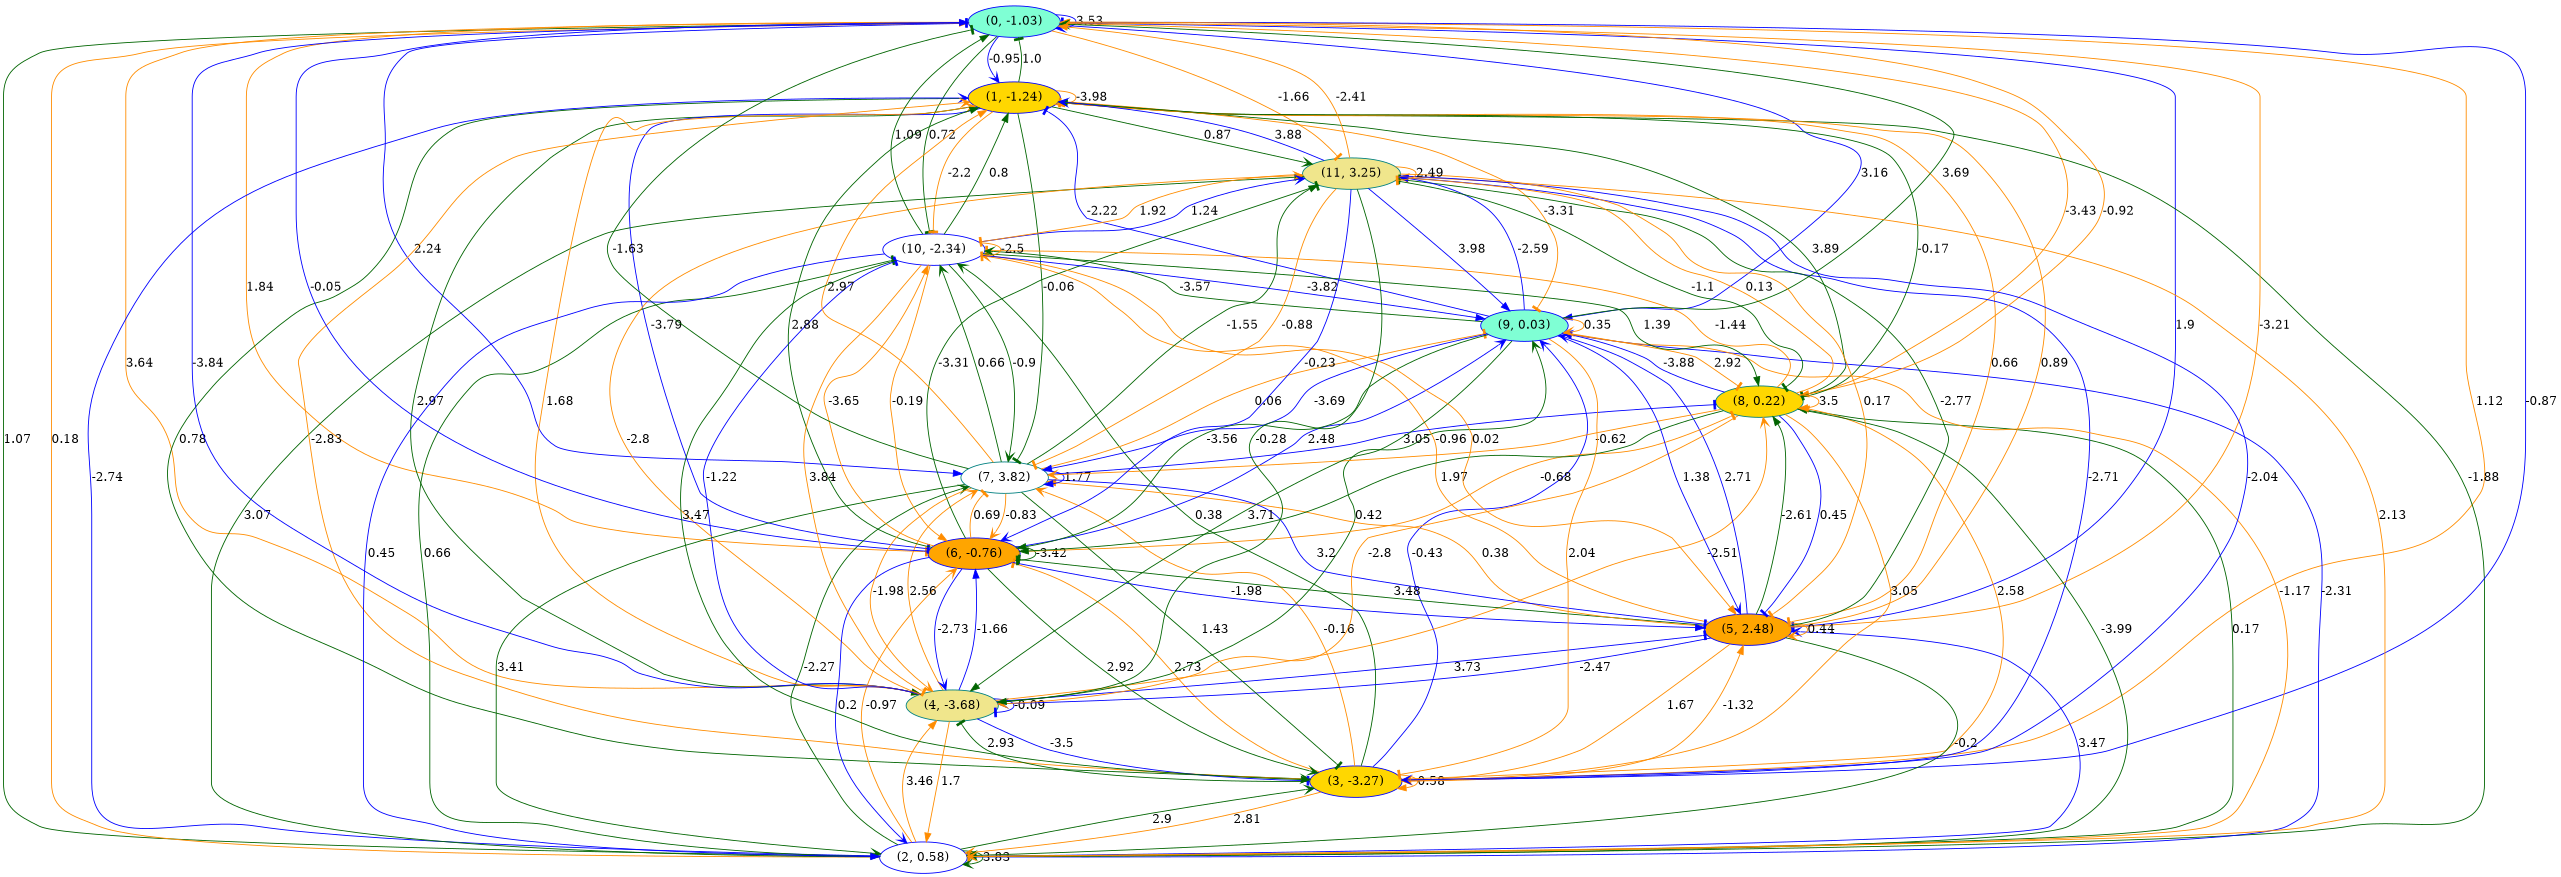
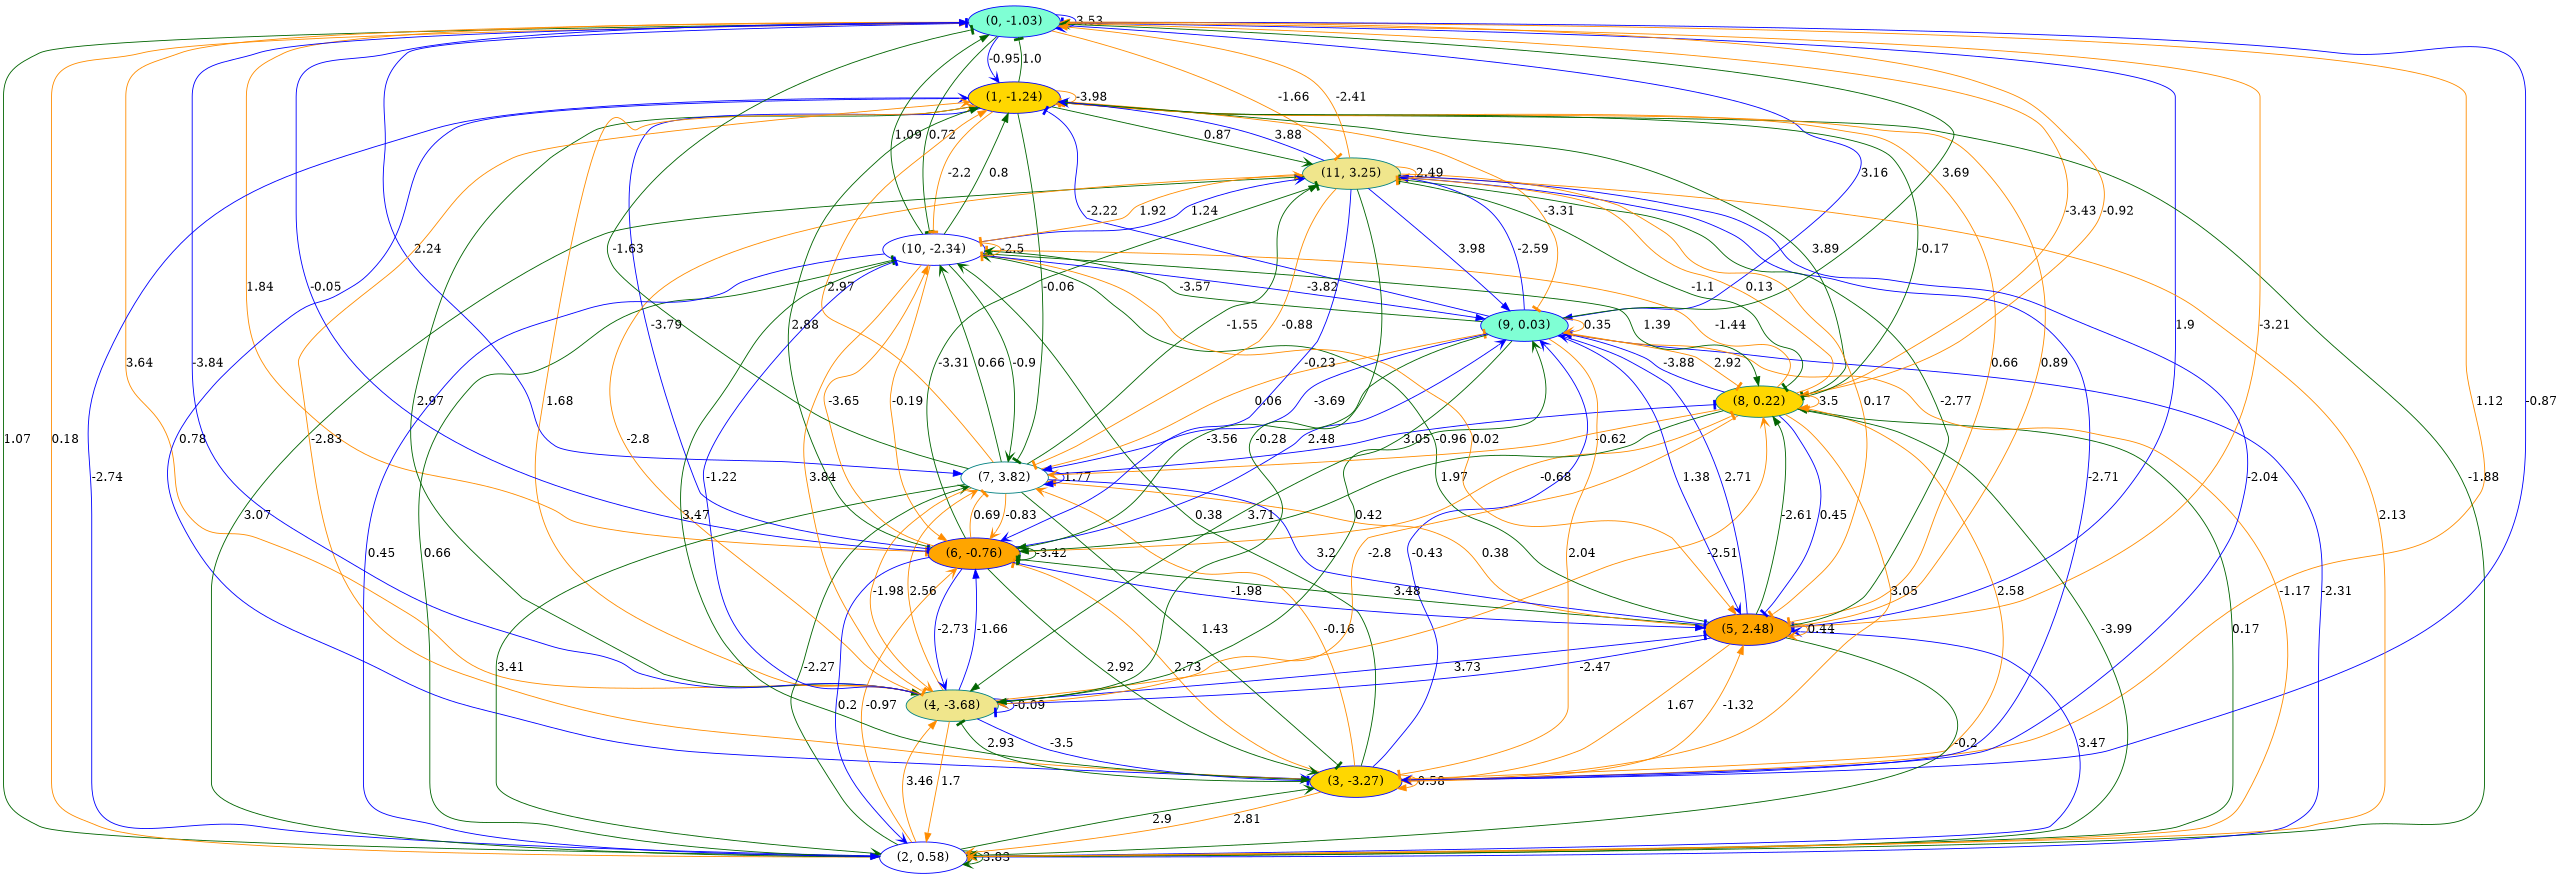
edge "(5, 2.48)" -> "(10, -2.34)": color darkorange -> darkgreen
edge "(1, -1.24)" -> "(3, -3.27)": color darkgreen -> blue
